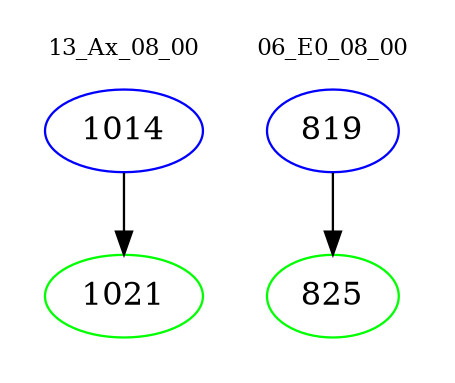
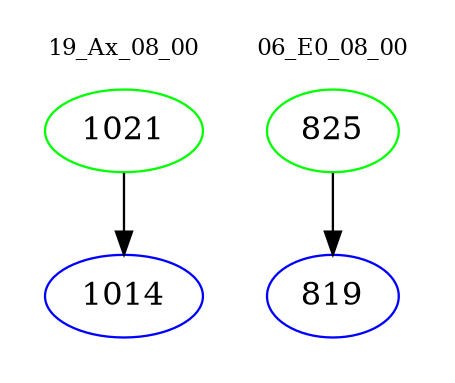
cluster "13_Ax_08_00": label "13_Ax_08_00" -> "19_Ax_08_00"
edge "1014" -> "1021": reversed
edge "819" -> "825": reversed
